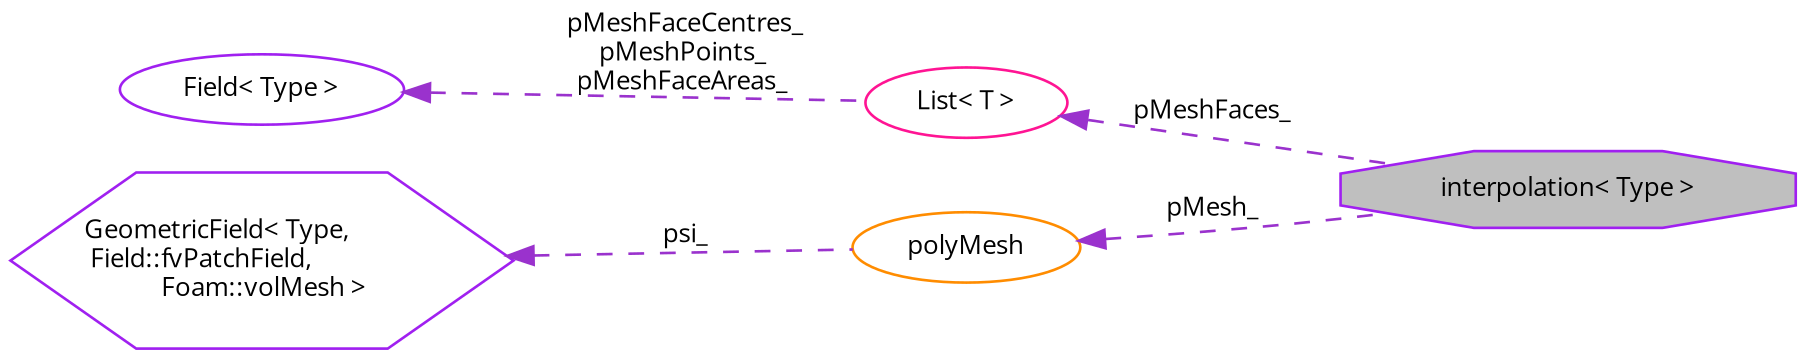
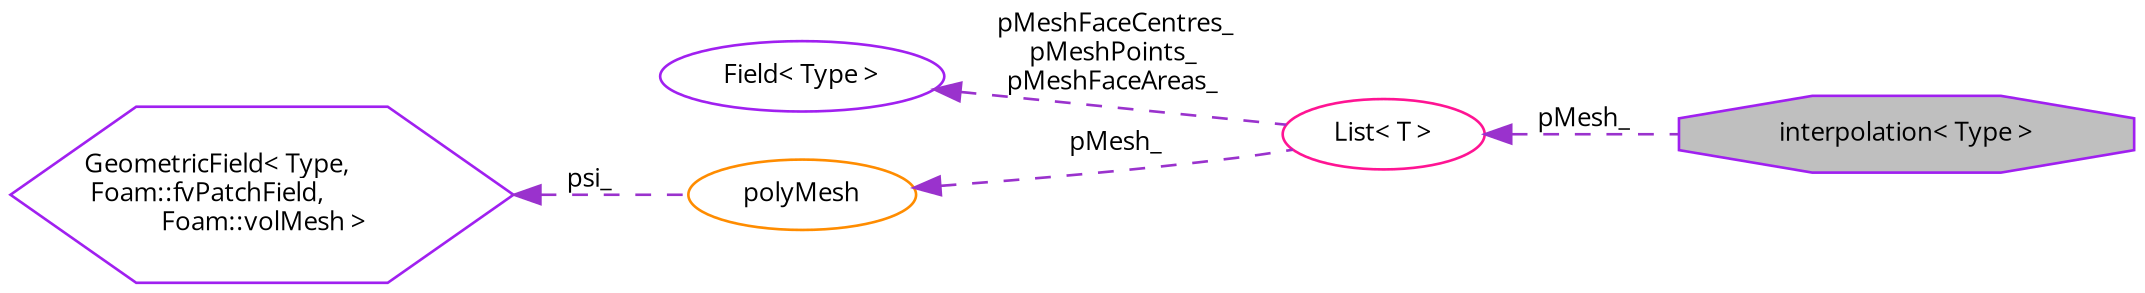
edge "interpolation< Type >" -> "List< T >": label " pMeshFaces_" -> " pMesh_"
edge "interpolation< Type >" -> "polyMesh": now "List< T >" -> "polyMesh"
node "GeometricField< Type, Field::fvPatchField, Foam::volMesh >": label "GeometricField< Type, Field::fvPatchField, Foam::volMesh >" -> "GeometricField< Type, Foam::fvPatchField, Foam::volMesh >"
